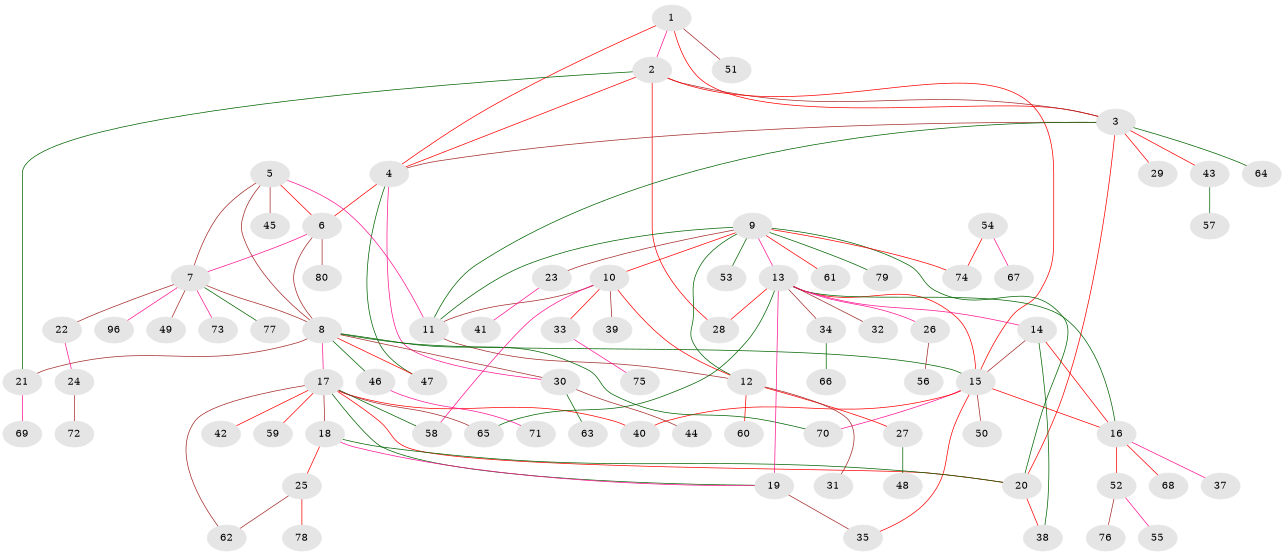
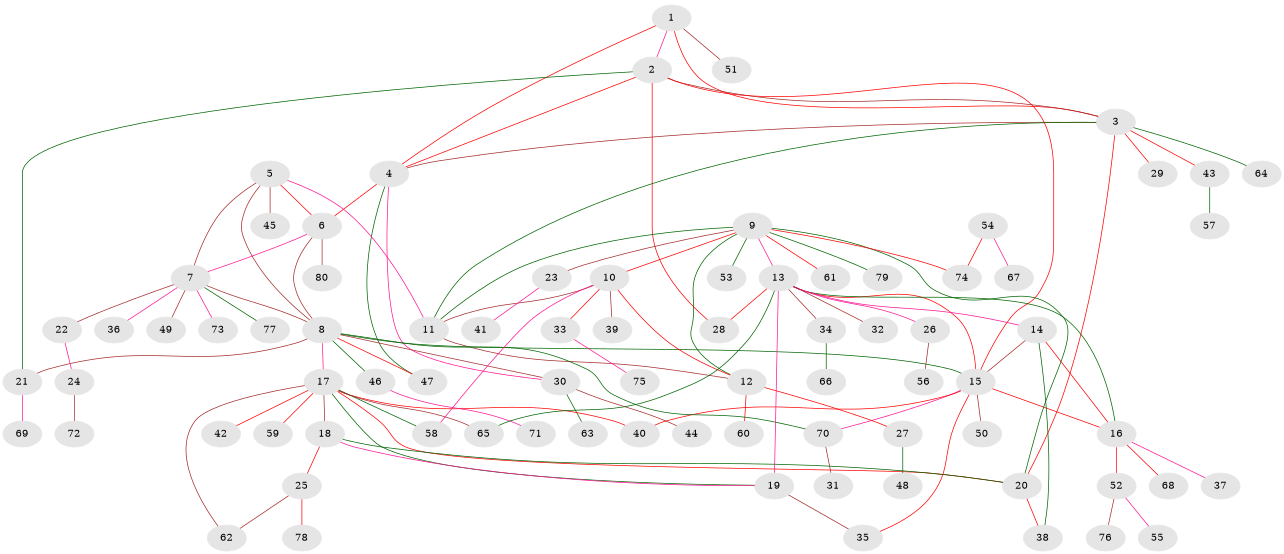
node "96": label "96" -> "36"
edge "12" -- "31": now "70" -- "31"
